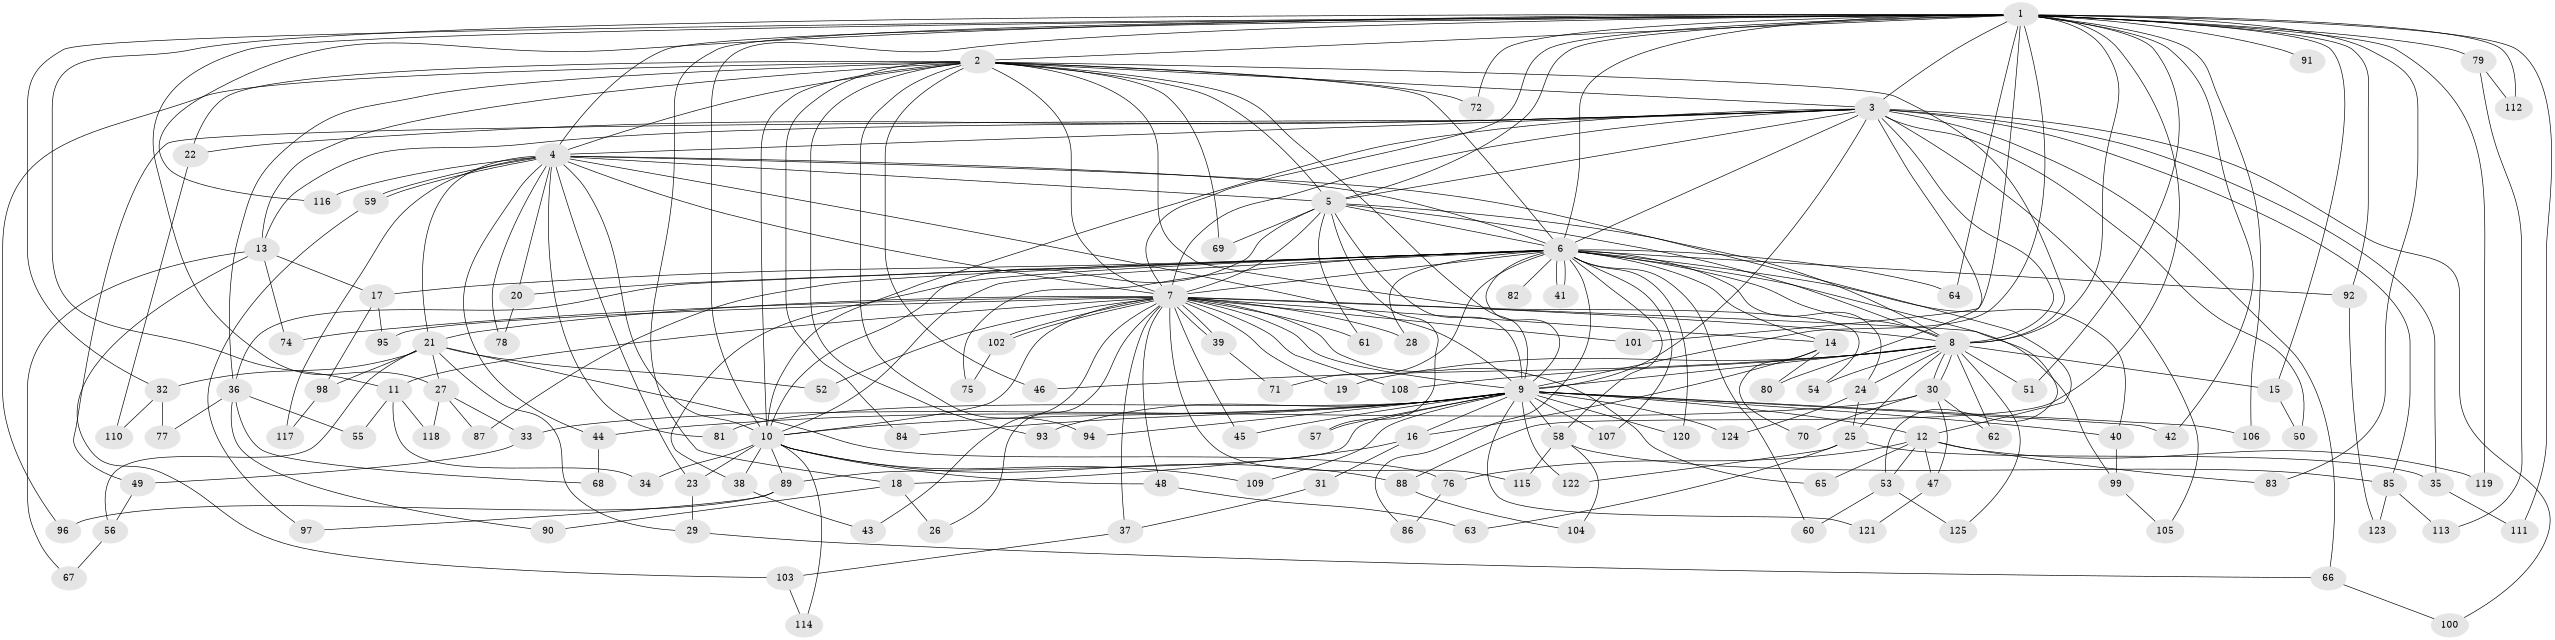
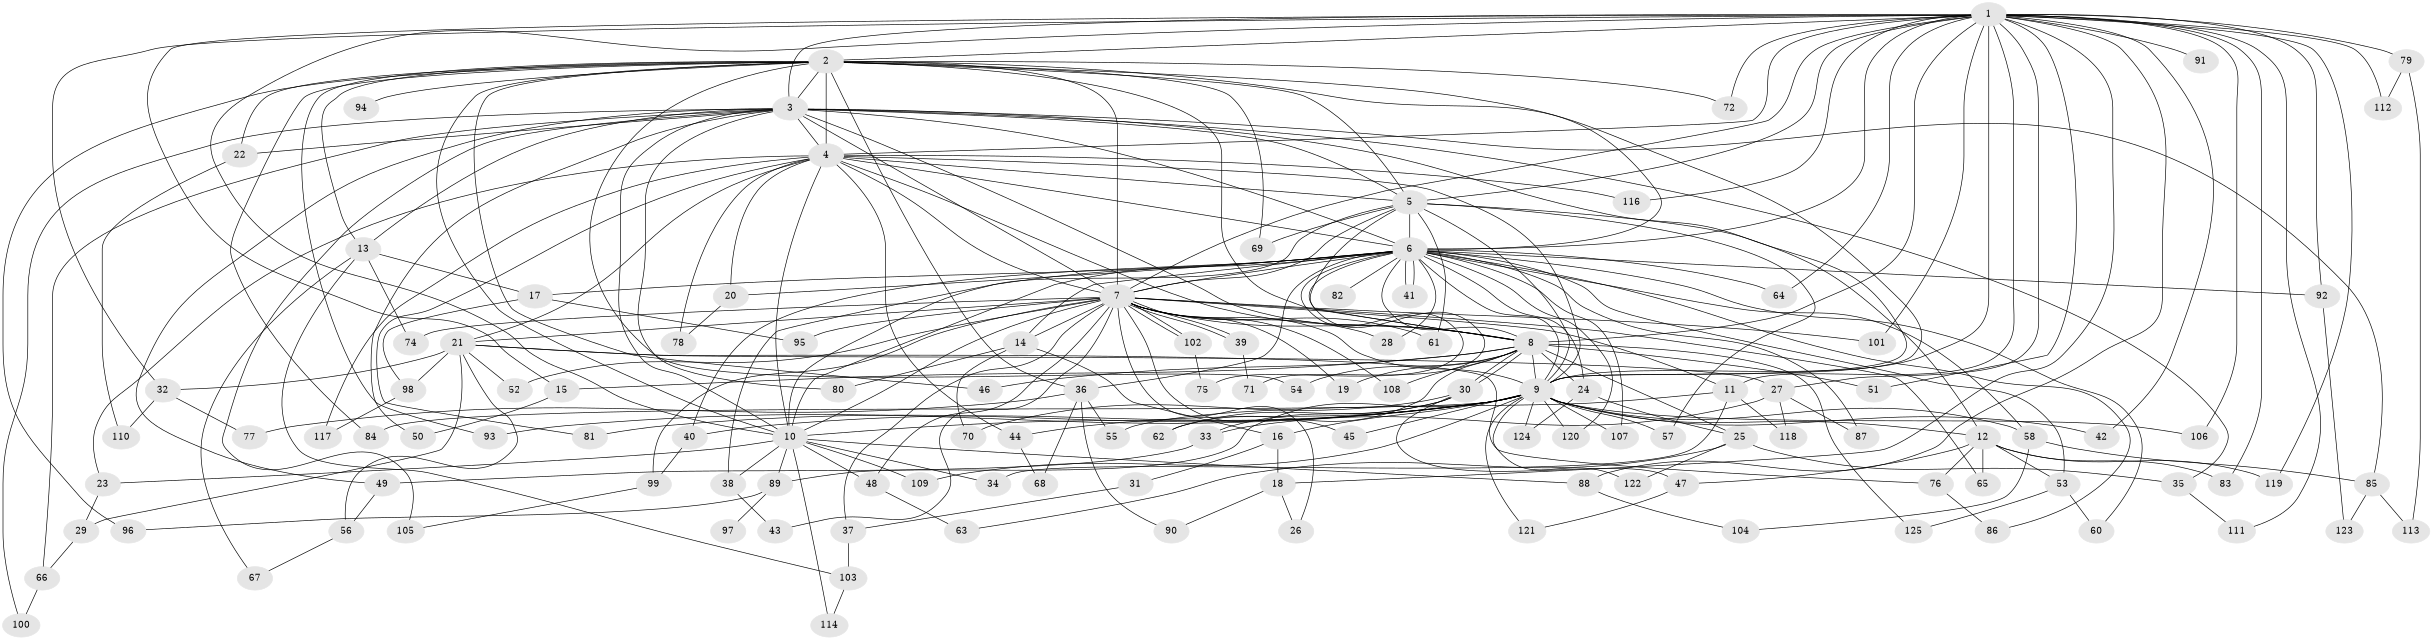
node "59": removed
edge "9" -- "94": removed
node "115": removed
